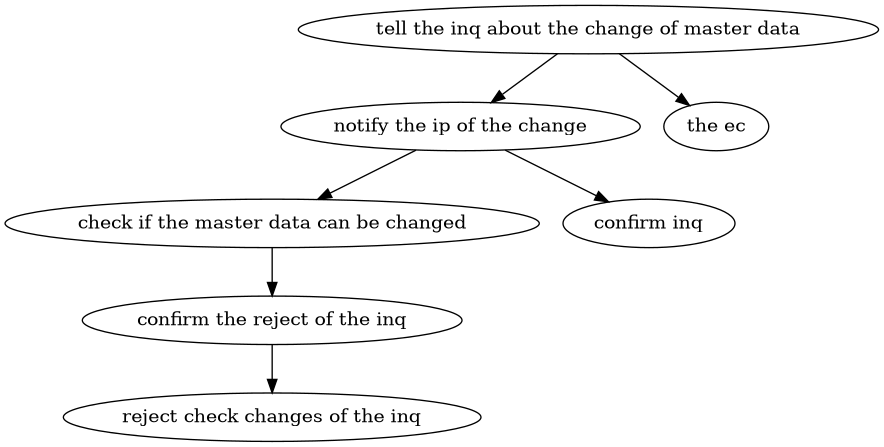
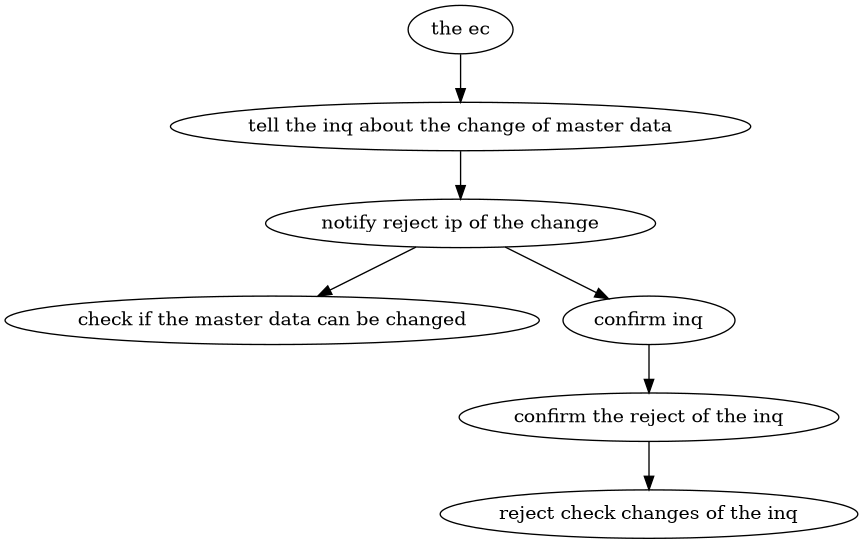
edge "tell the inq about the change of master data" -> "the ec": reversed
node "notify the ip of the change": label "notify the ip of the change" -> "notify reject ip of the change"
edge "check if the master data can be changed" -> "confirm the reject of the inq": now "confirm inq" -> "confirm the reject of the inq"
